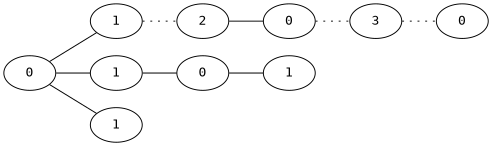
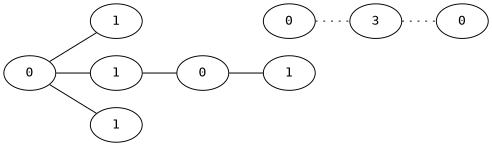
node "2": removed
